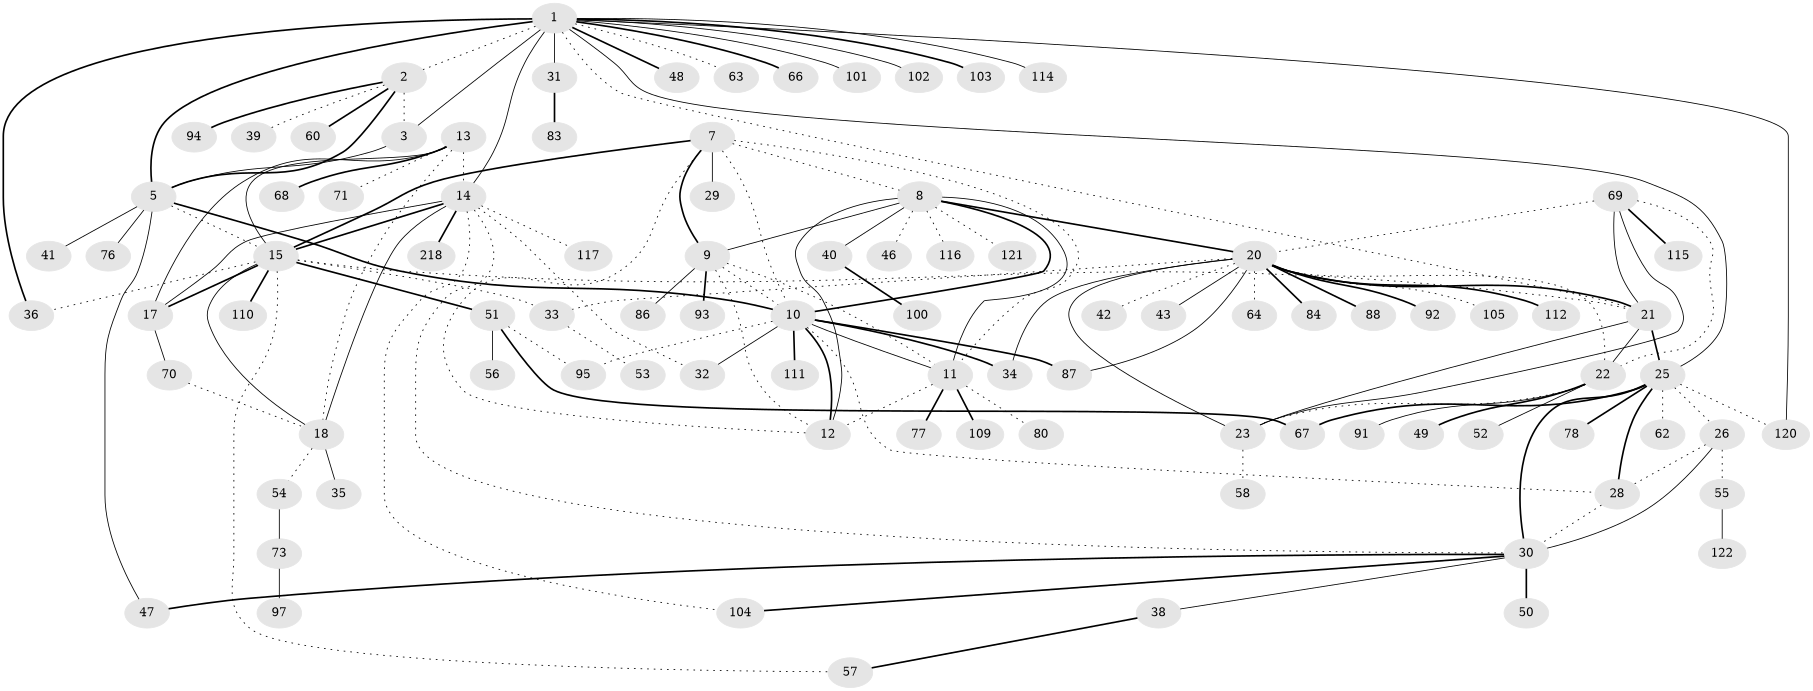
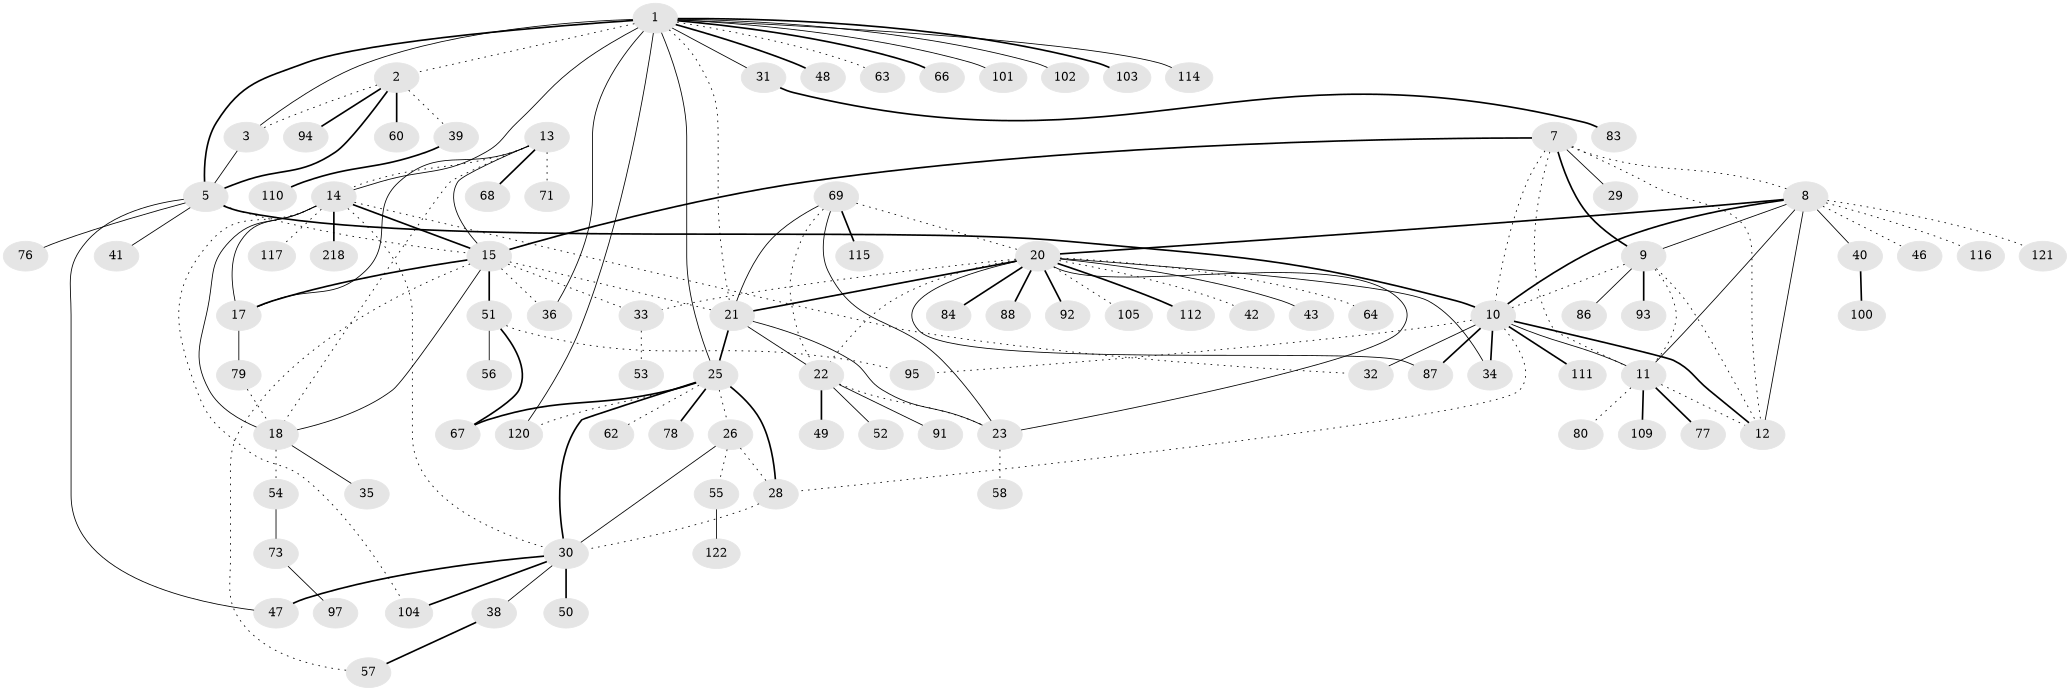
edge "1" -- "36": style bold -> solid
edge "15" -- "110": now "39" -- "110"
node "70": label "70" -> "79"
